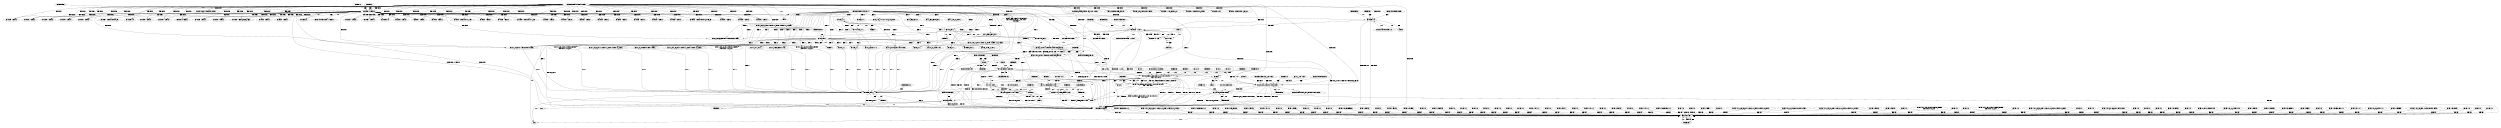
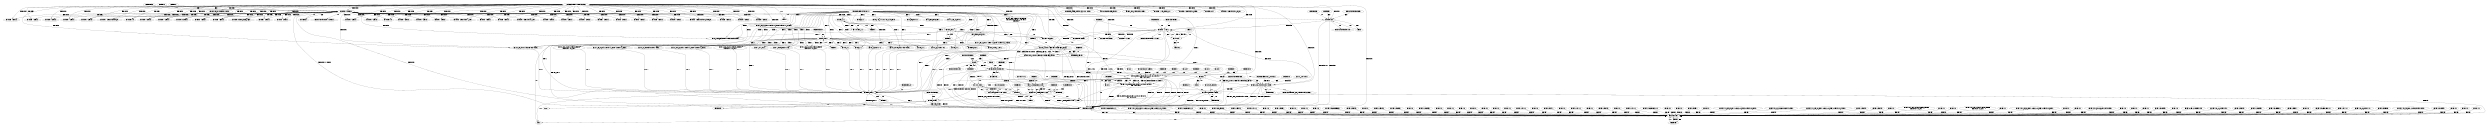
node "(ControlStructure,GFP_KERNEL)": label "(ControlStructure,GFP_KERNEL)" -> "(Identifier,GFP_KERNEL)"
node "(Identifier,sizeof(*opt))": label "(Identifier,sizeof(*opt))" -> "(Call,sizeof(*opt))"
node "(Call,!optval)": removed
edge "(Call,(void *)(opt+1))" -> "(MethodReturn,static int)": label "DDG: opt+1" -> "DDG: copy_from_user(opt+1, optval, optlen)"
